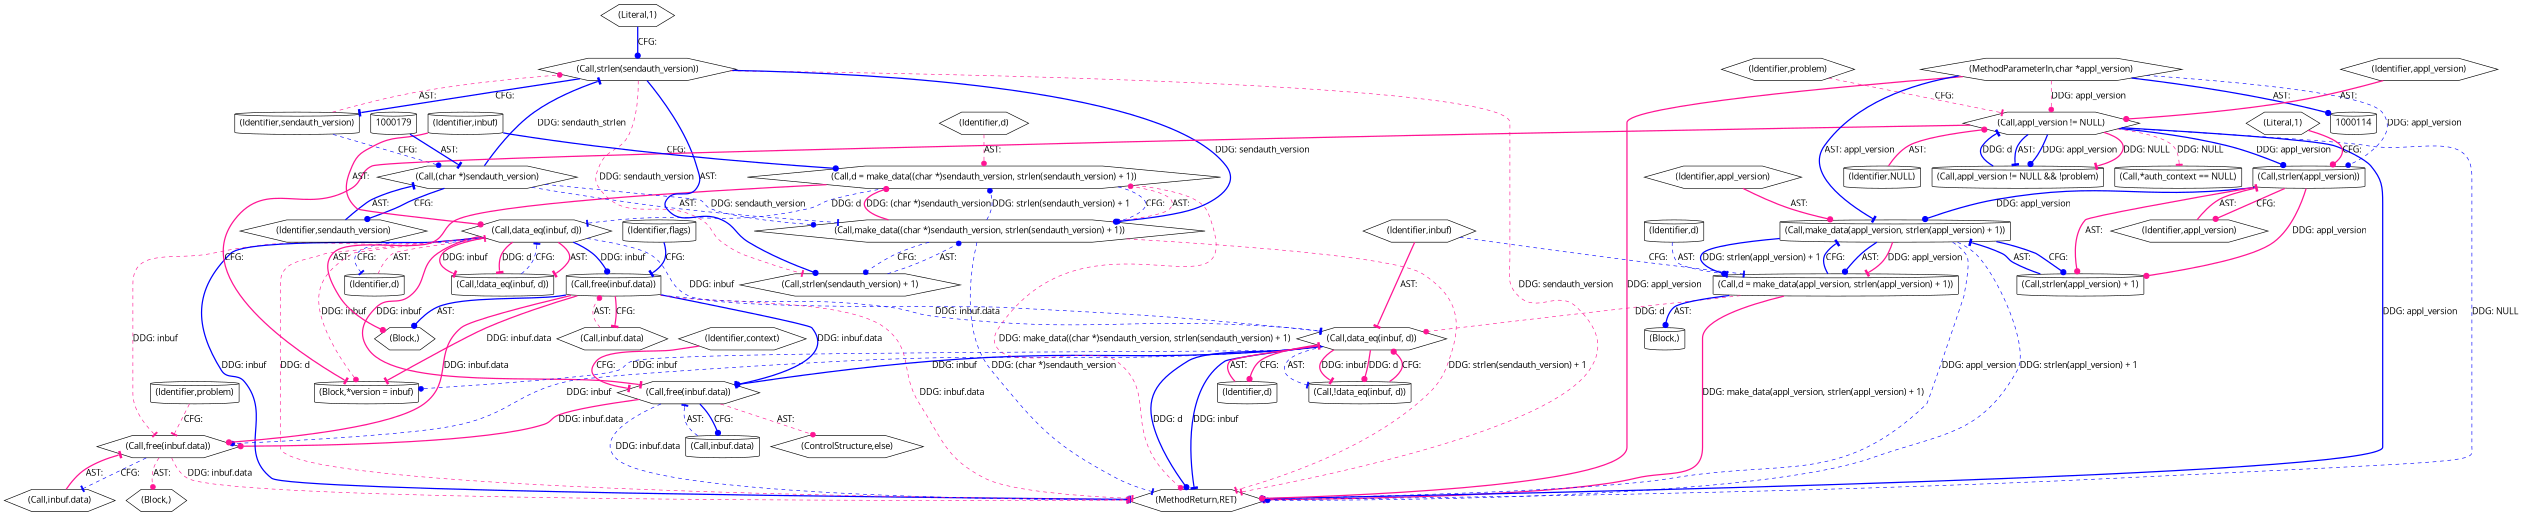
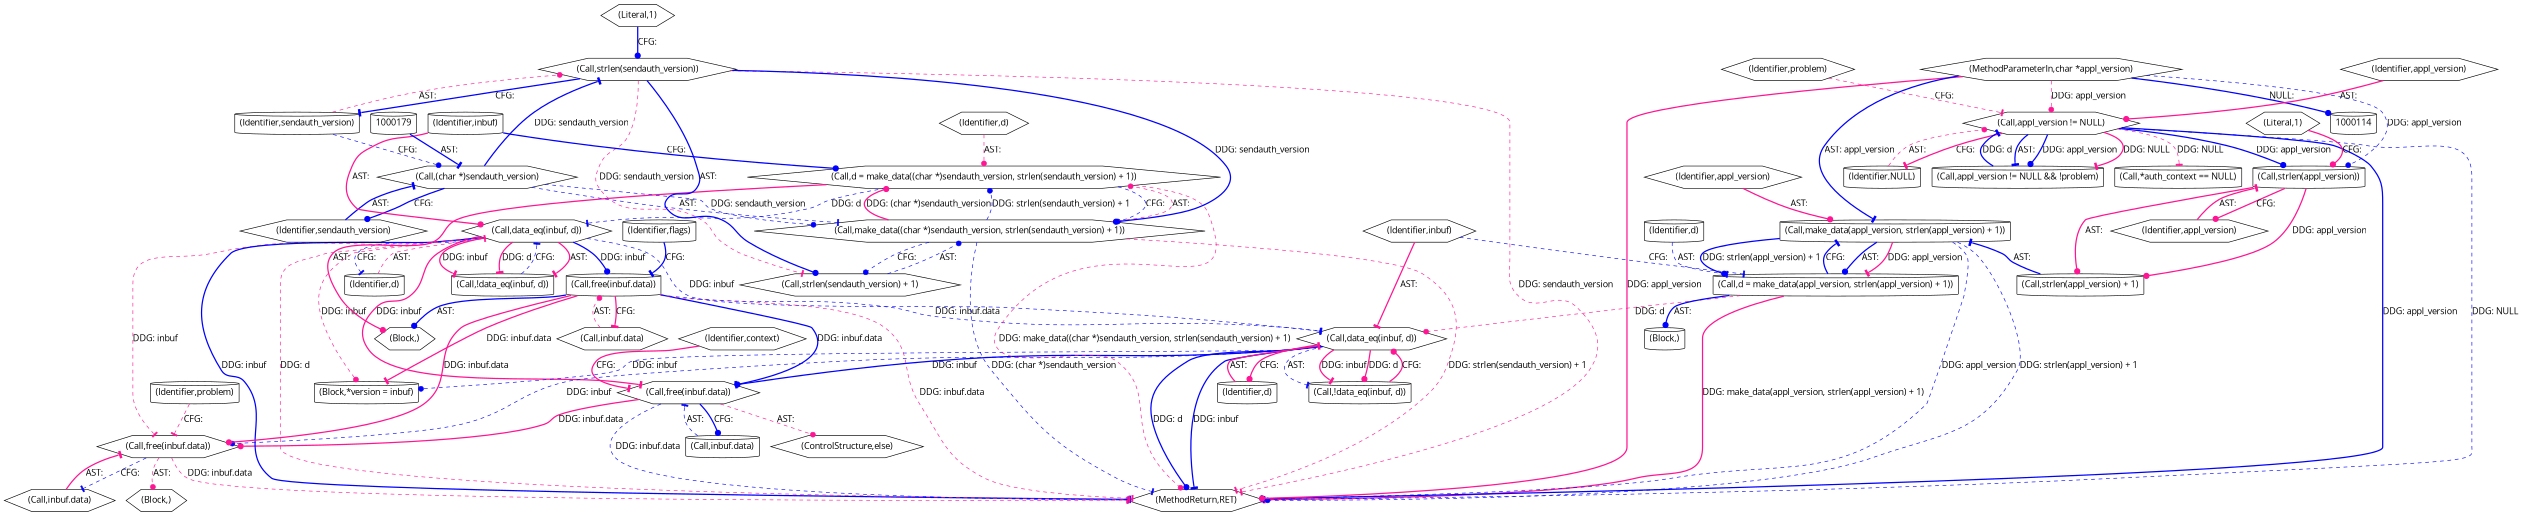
edge "(MethodParameterIn,char *appl_version)" -> "1000114": label "AST: " -> "NULL: "
edge "(Call,(char *)sendauth_version)" -> "(Call,strlen(sendauth_version))": label "DDG: sendauth_strlen" -> "DDG: sendauth_version"
edge "(Identifier,NULL)" -> "(Call,appl_version != NULL)": style bold -> dashed
edge "(Call,appl_version != NULL)" -> "(Block,*version = inbuf)": now "(Call,appl_version != NULL)" -> "(Identifier,NULL)"
edge "(Call,strlen(appl_version))" -> "(Call,make_data(appl_version, strlen(appl_version) + 1))": removed, label "DDG: appl_version"
edge "(Call,make_data(appl_version, strlen(appl_version) + 1))" -> "(Call,strlen(appl_version) + 1)": removed, label "CFG:"
